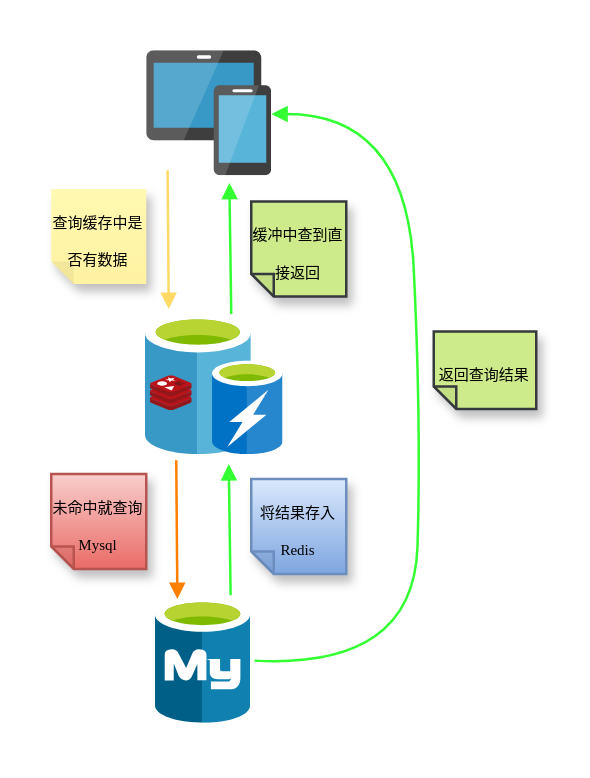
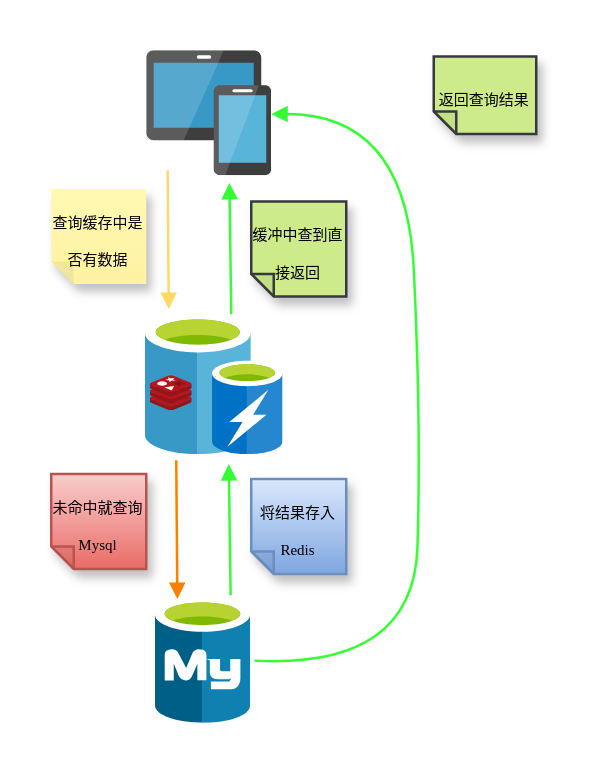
node "返回查询结果": moved (485, 370) -> (485, 95)
